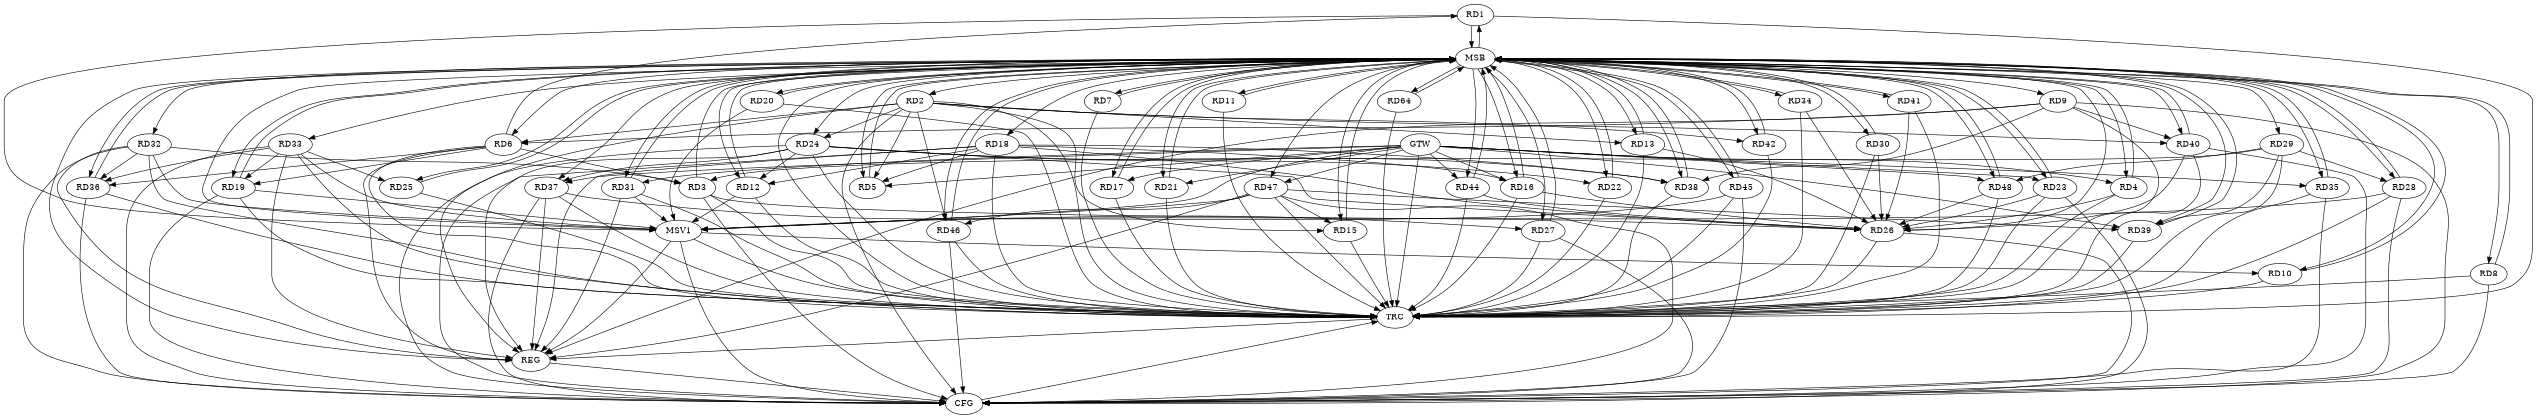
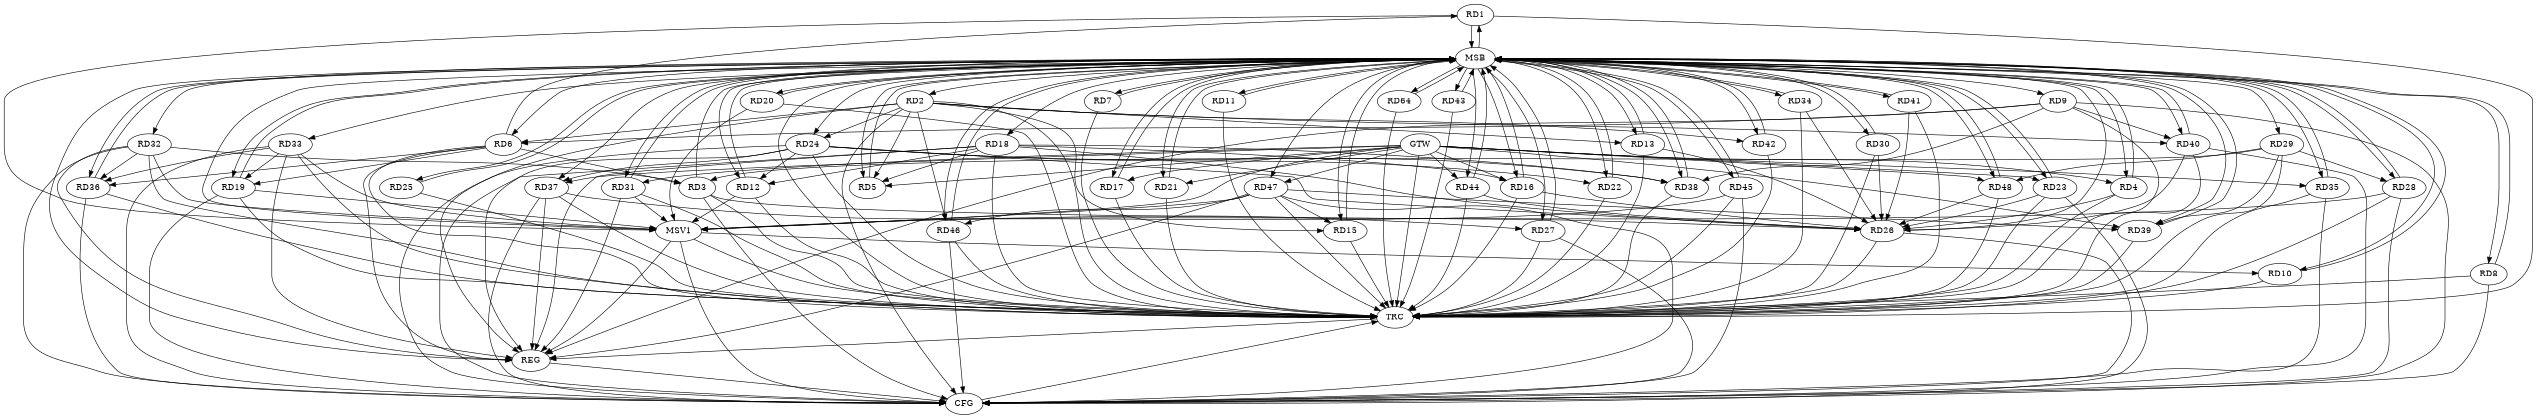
node "RD43": added
edge "RD33" -> "RD25": removed
